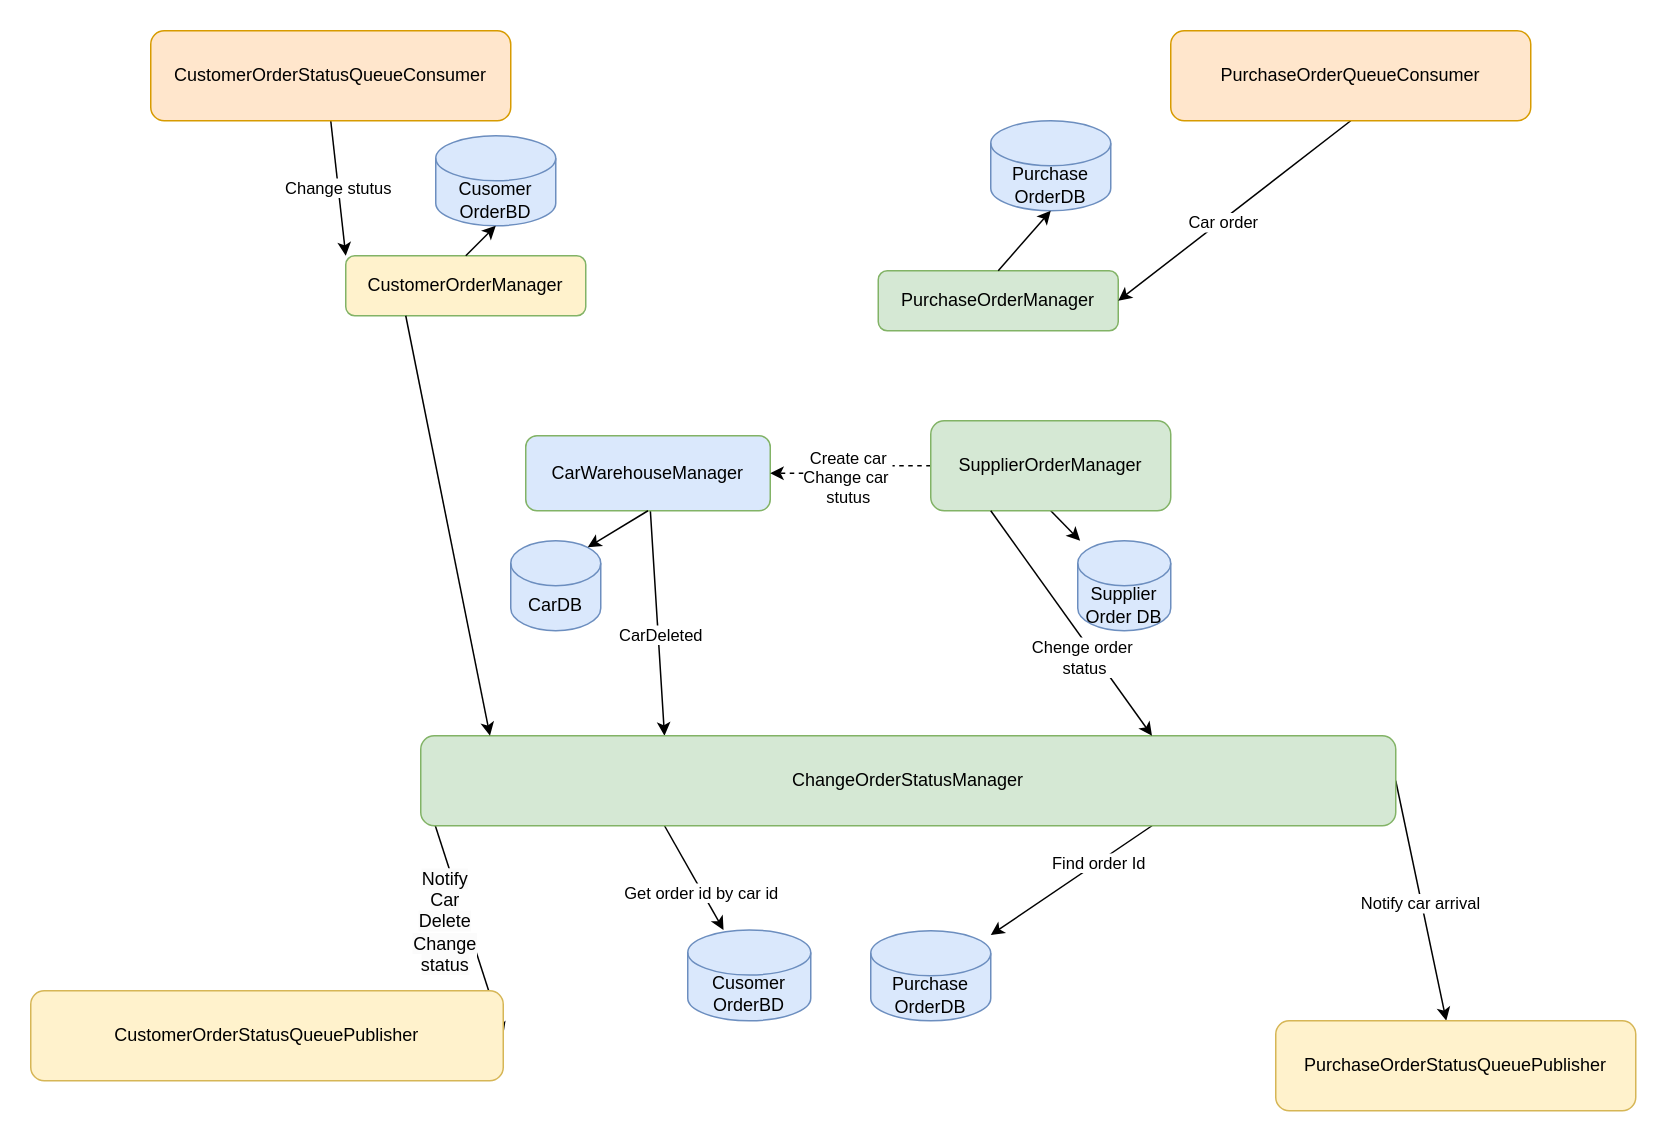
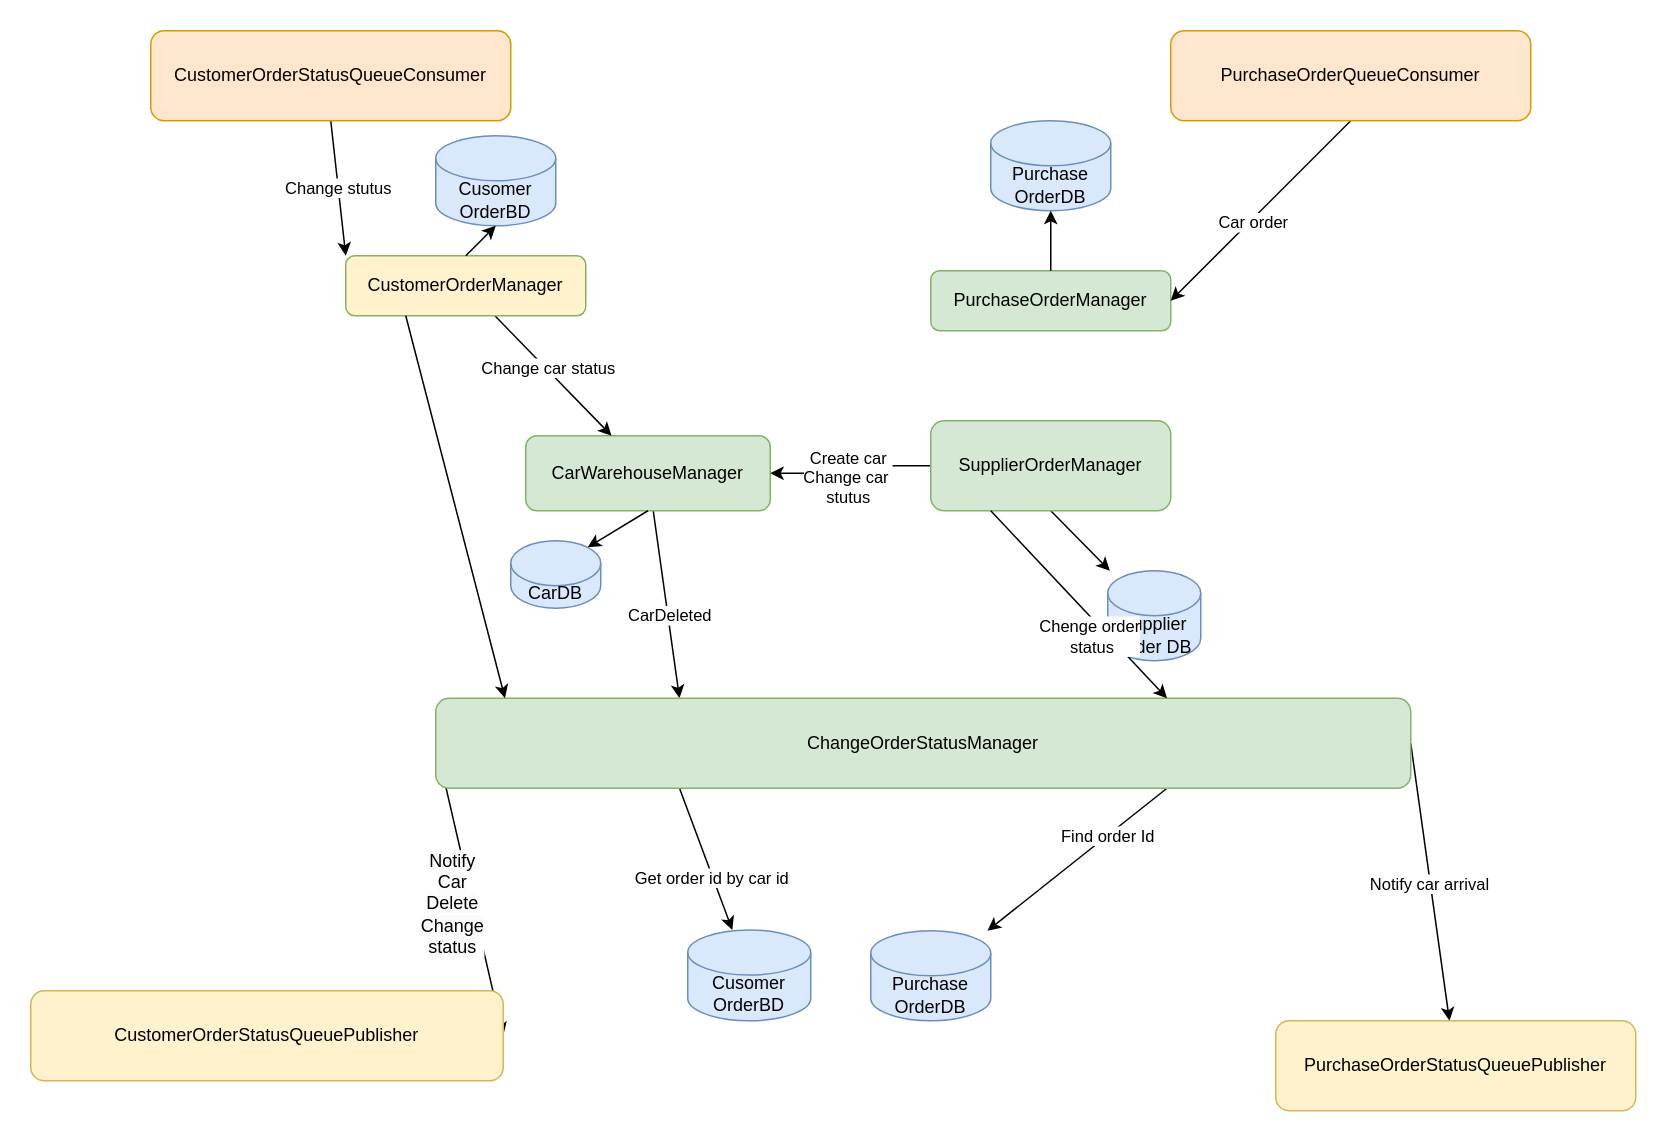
node "PurchaseOrderManager": moved (998, 301) -> (1051, 301)
edge "CustomerOrderManager" -> "CarWarehouseManager": added, label "Change car status"
edge "SupplierOrderManager" -> "CarWarehouseManager": style dashed -> solid
node "CarWarehouseManager": fillcolor #dae8fc -> #d5e8d4
node "CarDB": size 90x90 -> 90x68
node "Supplier Order DB": moved (1124, 586) -> (1154, 616)
node "ChangeOrderStatusManager": moved (908, 781) -> (923, 743)
